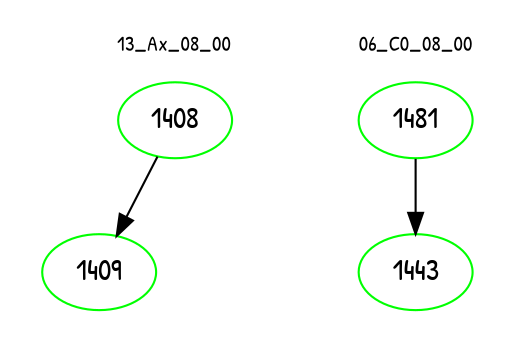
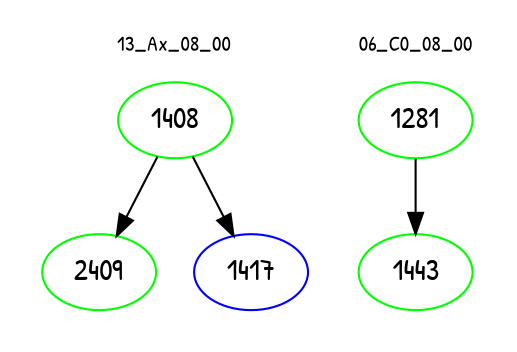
node "1481": label "1481" -> "1281"
node "1409": label "1409" -> "2409"
node "1417": added
